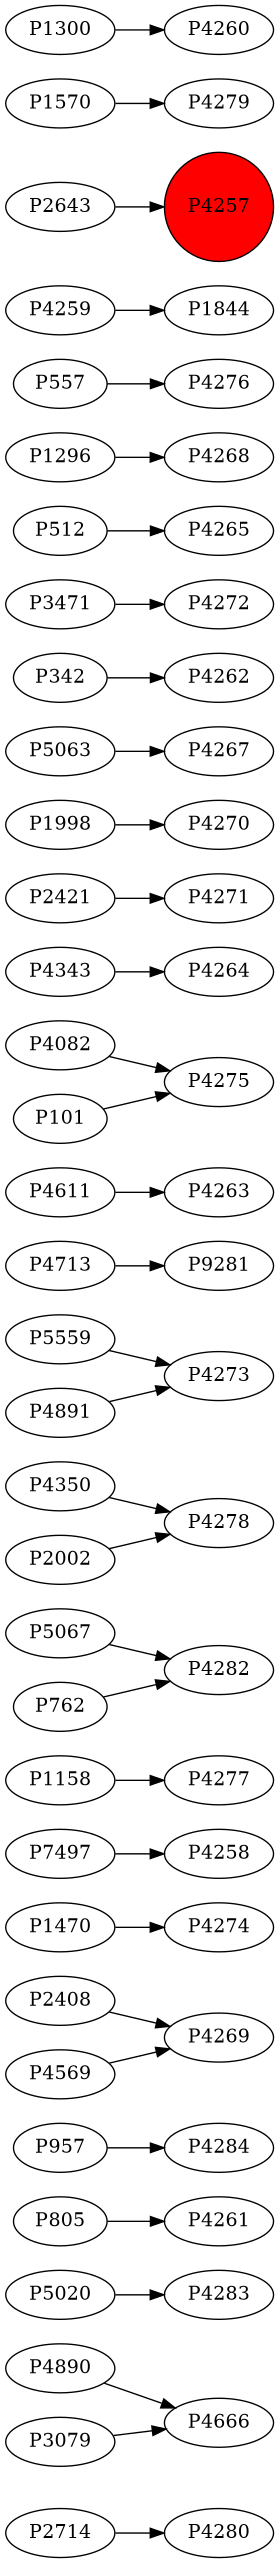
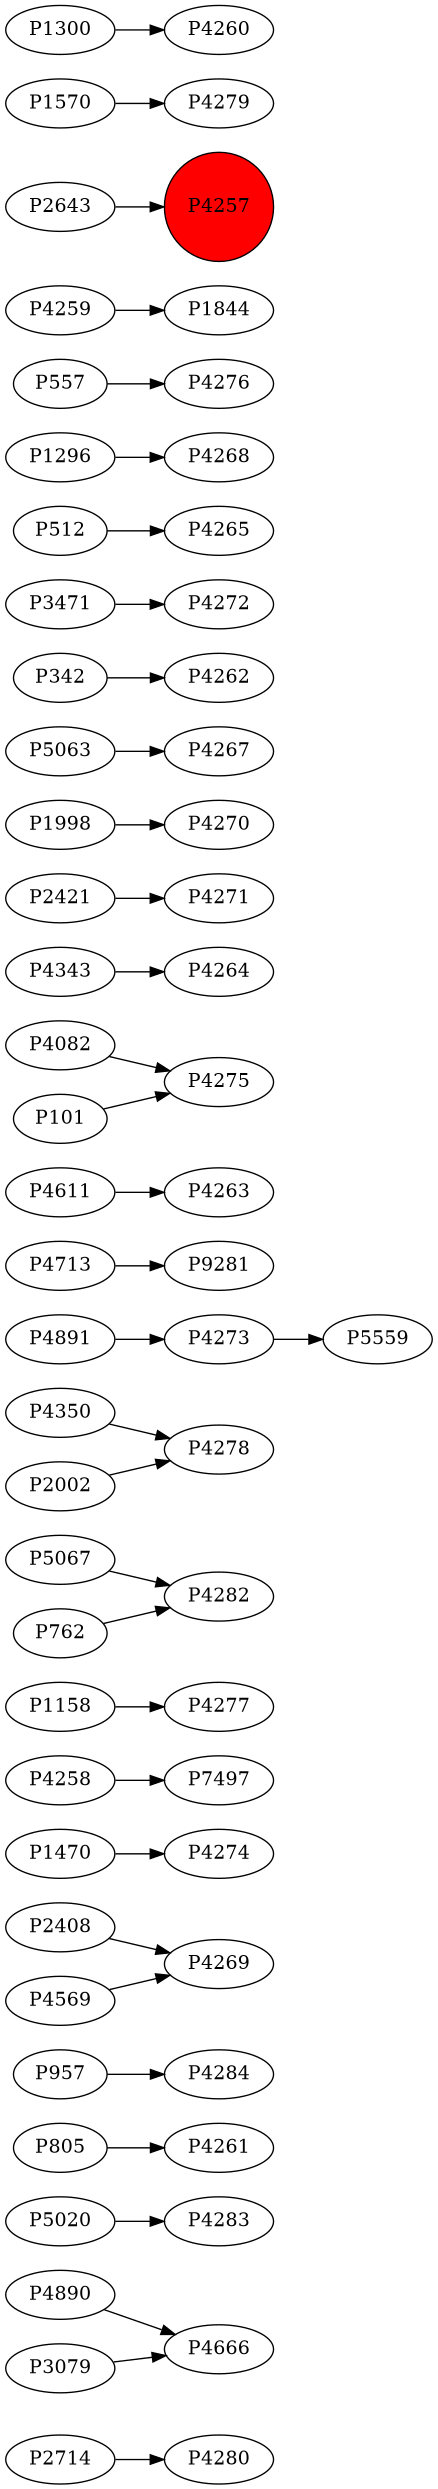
edge "P5559" -> "P4273": reversed
edge "P7497" -> "P4258": reversed
